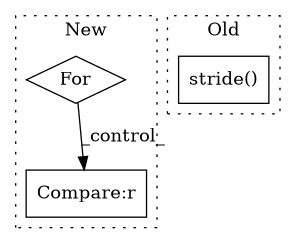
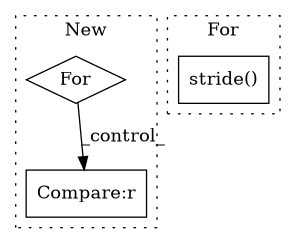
cluster "Old": label "Old" -> "For"
